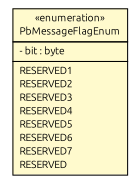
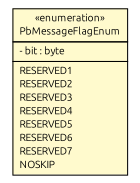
node "PbMessageFlagEnum": text "RESERVED" -> "NOSKIP"
